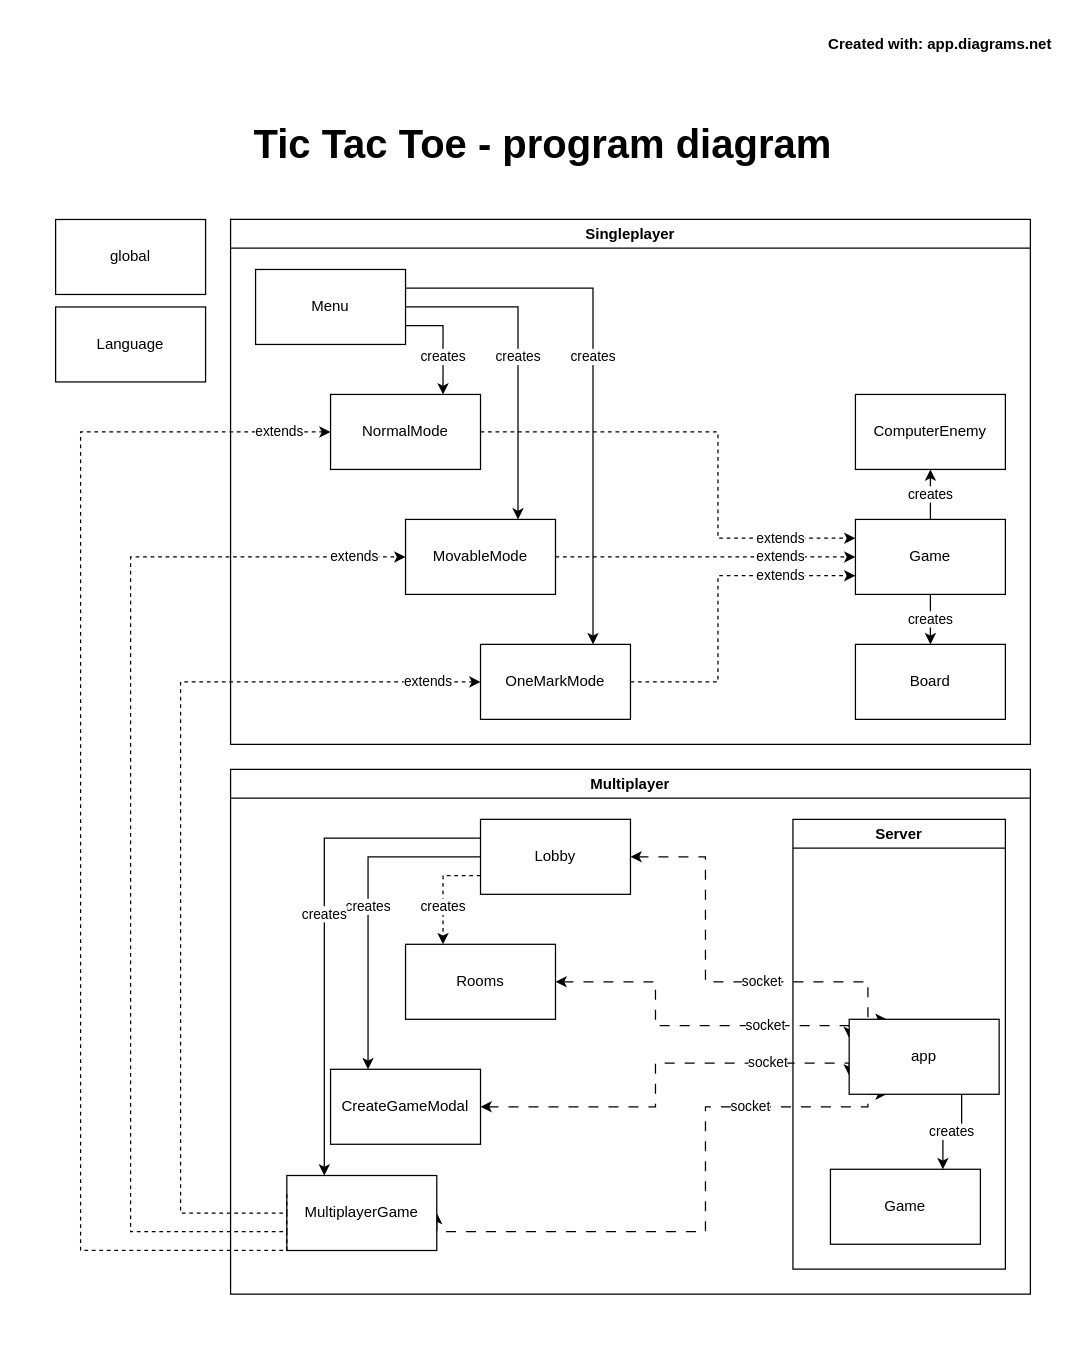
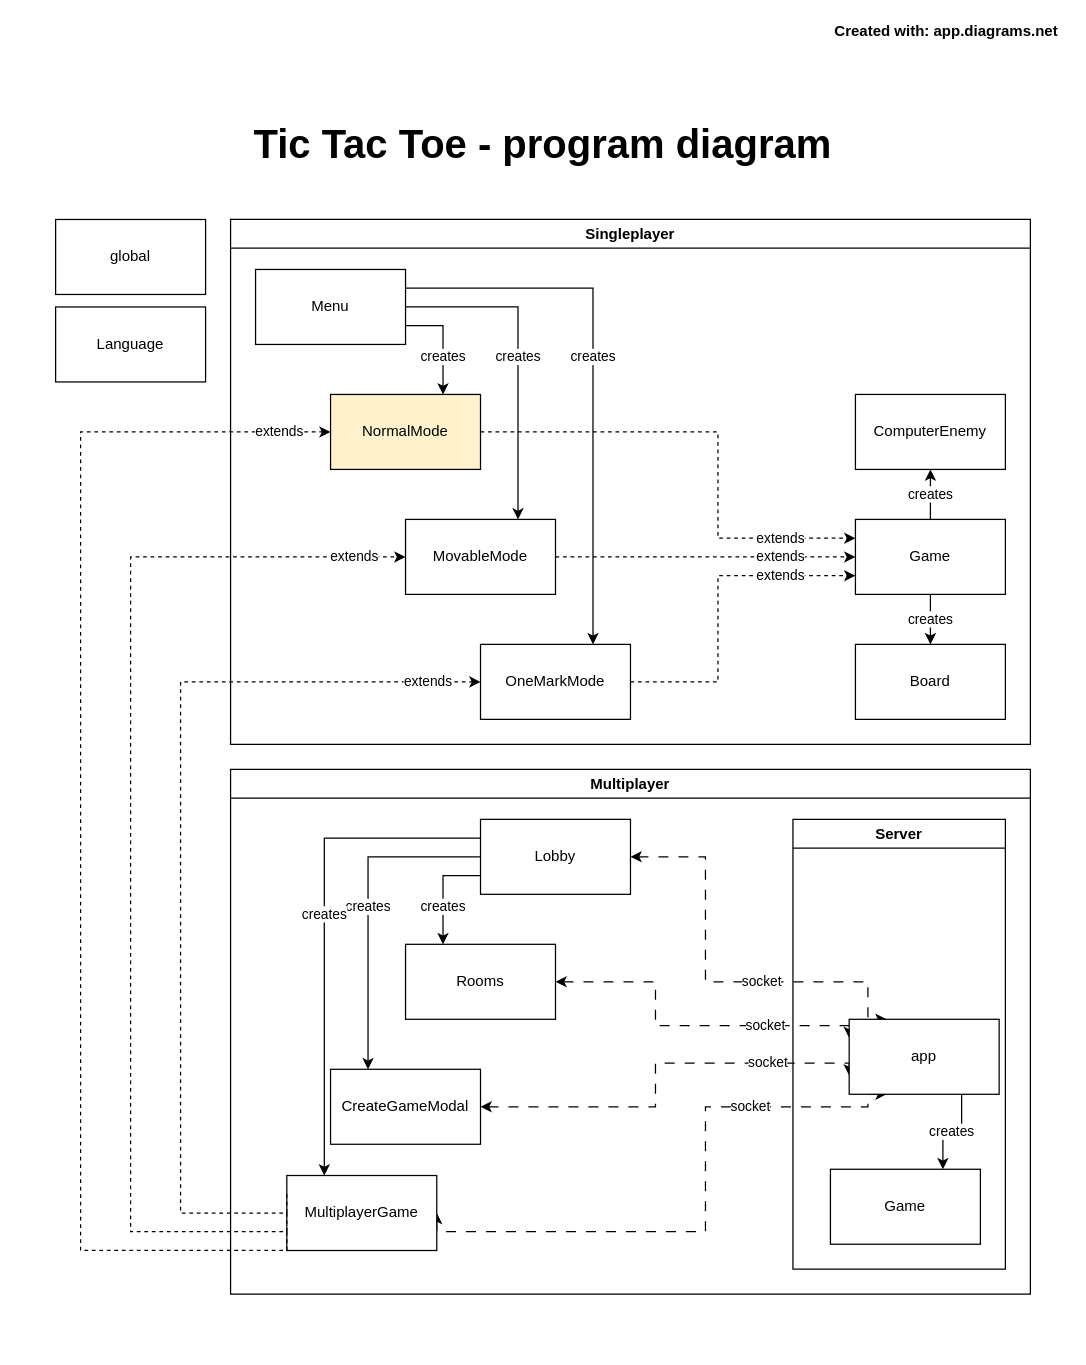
node "Created with: app.diagrams.net": moved (941, 44) -> (947, 32)
node "NormalMode": fillcolor #ffffff -> #fff2cc
edge "Lobby" -> "Rooms": style dashed -> solid
